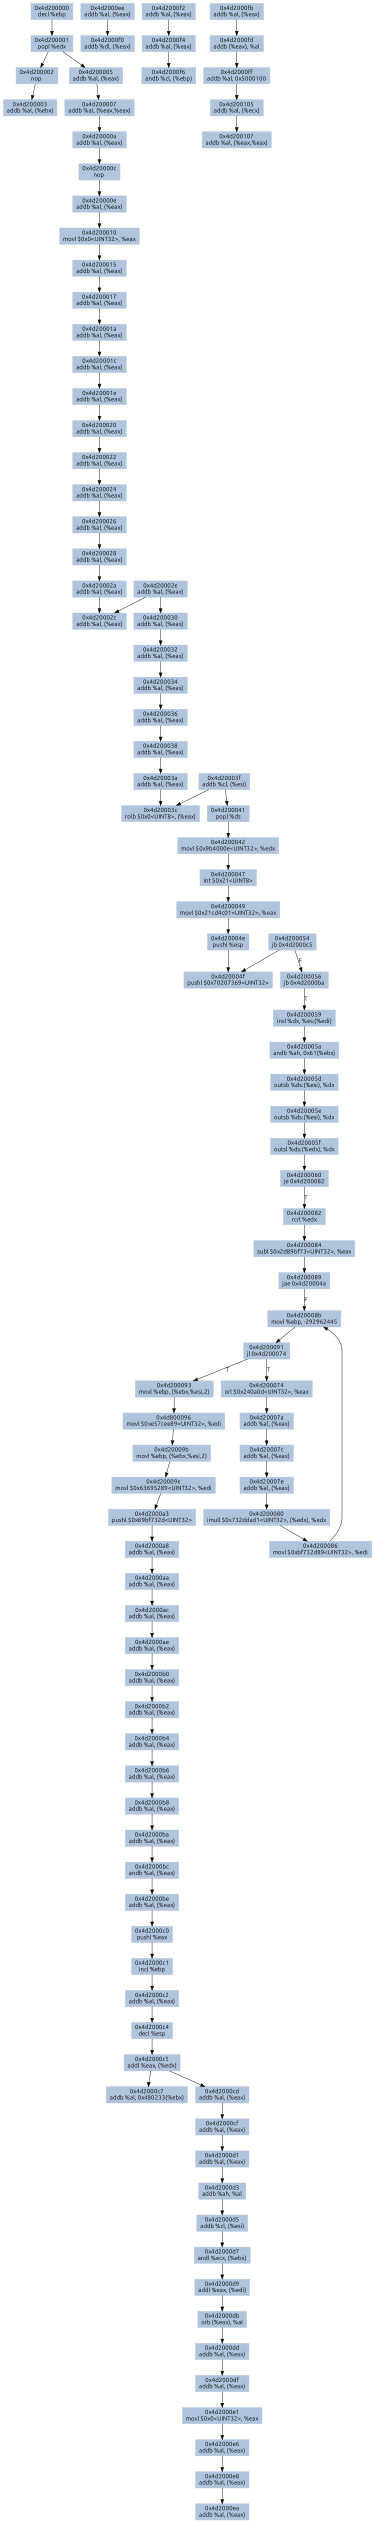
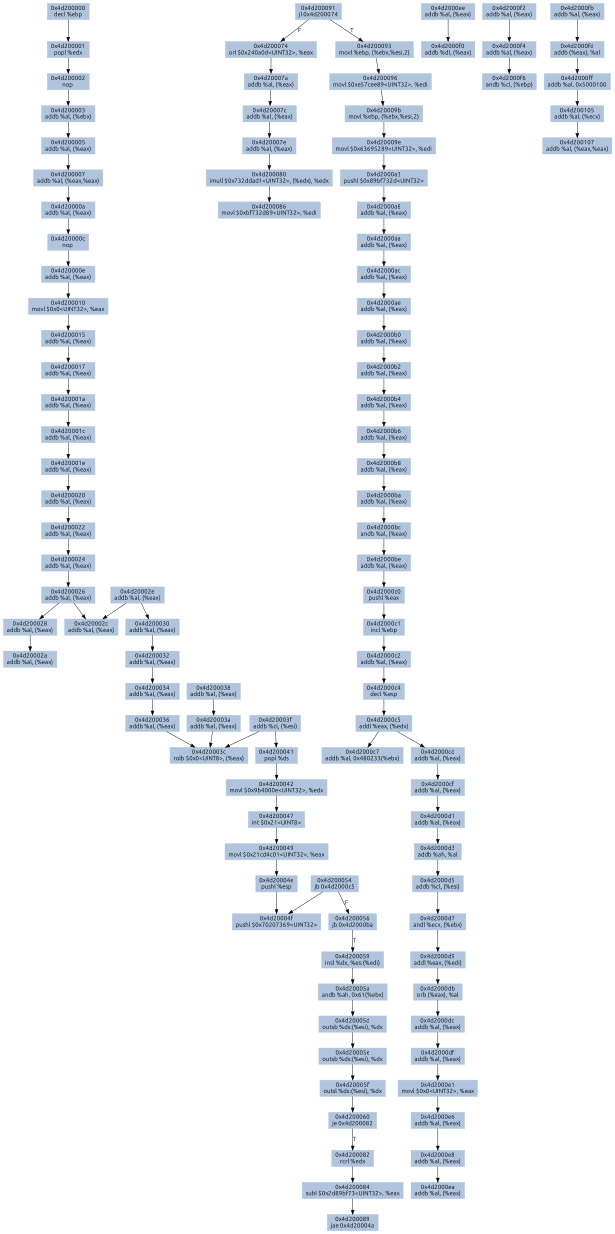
edge "0x4d200001 popl %edx" -> "0x4d200005 addb %al, (%eax)": now "0x4d200003 addb %al, (%ebx)" -> "0x4d200005 addb %al, (%eax)"
edge "0x4d20002a addb %al, (%eax)" -> "0x4d20002c addb %al, (%eax)": now "0x4d200026 addb %al, (%eax)" -> "0x4d20002c addb %al, (%eax)"
edge "0x4d200036 addb %al, (%eax)" -> "0x4d200038 addb %al, (%eax)": now "0x4d200036 addb %al, (%eax)" -> "0x4d20003c rolb $0x0<UINT8>, (%eax)"
node "0x4d20005f outsl %ds:(%edx), %dx": label "0x4d20005f outsl %ds:(%edx), %dx" -> "0x4d20005f outsl %ds:(%esi), %dx"
node "0x4d20008b movl %ebp, -292962445": removed
edge "0x4d200091 jl 0x4d200074" -> "0x4d200074 orl $0x240a0d<UINT32>, %eax": label "T" -> "F"
node "0x4d800096 movl $0xe57cee89<UINT32>, %edi": label "0x4d800096 movl $0xe57cee89<UINT32>, %edi" -> "0x4d200096 movl $0xe57cee89<UINT32>, %edi"
